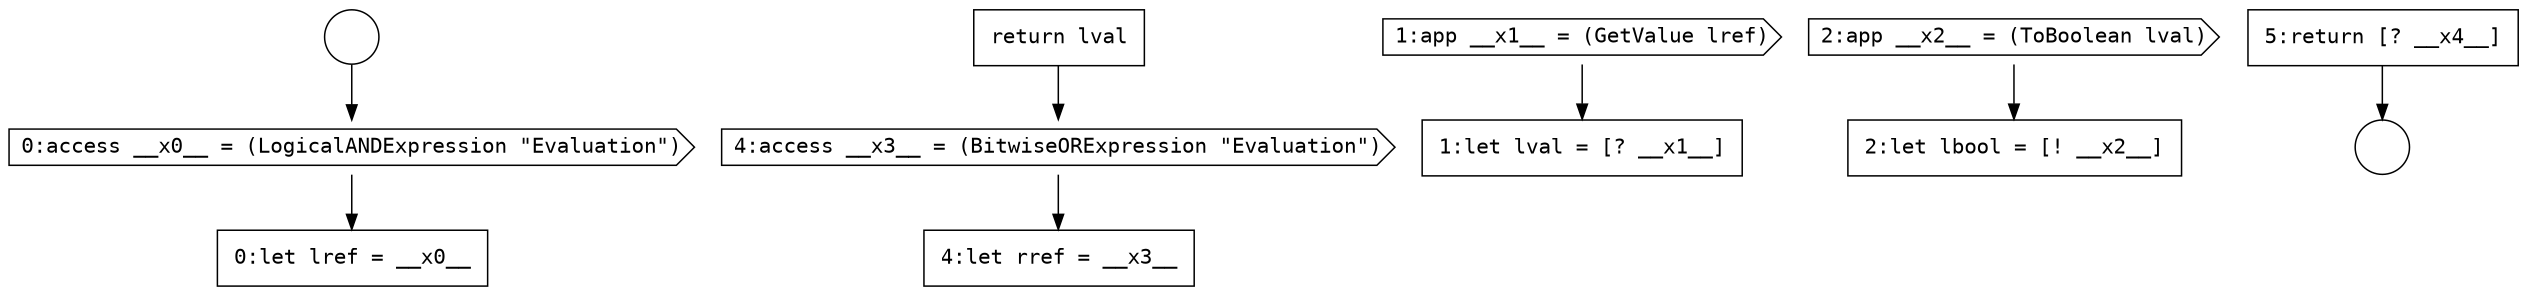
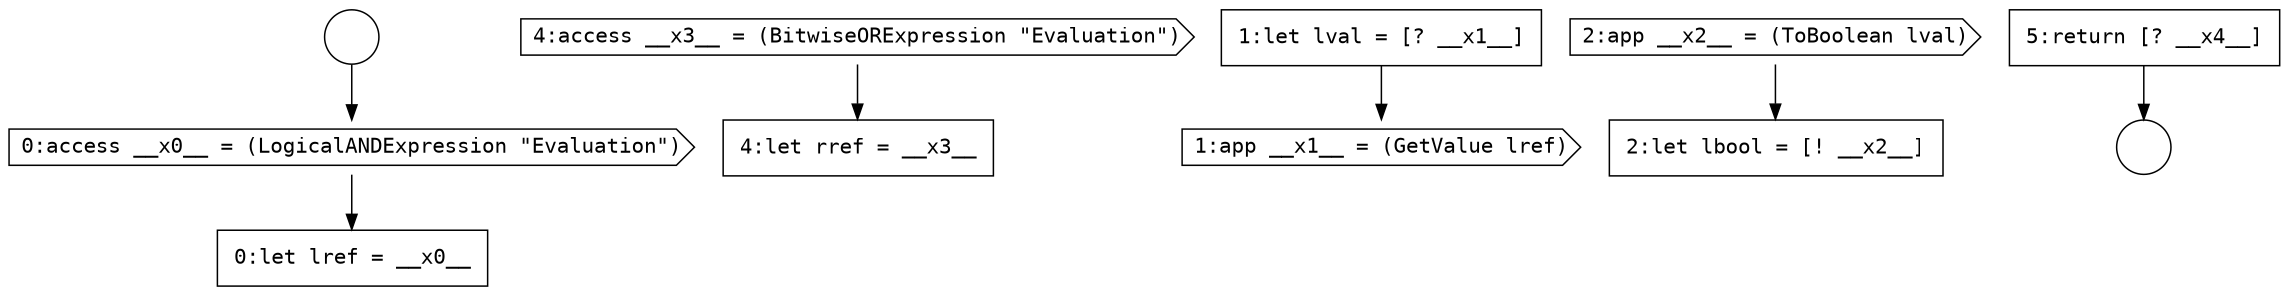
node "return lval": removed
edge "1:app __x1__ = (GetValue lref)" -> "1:let lval = [? __x1__]": reversed
